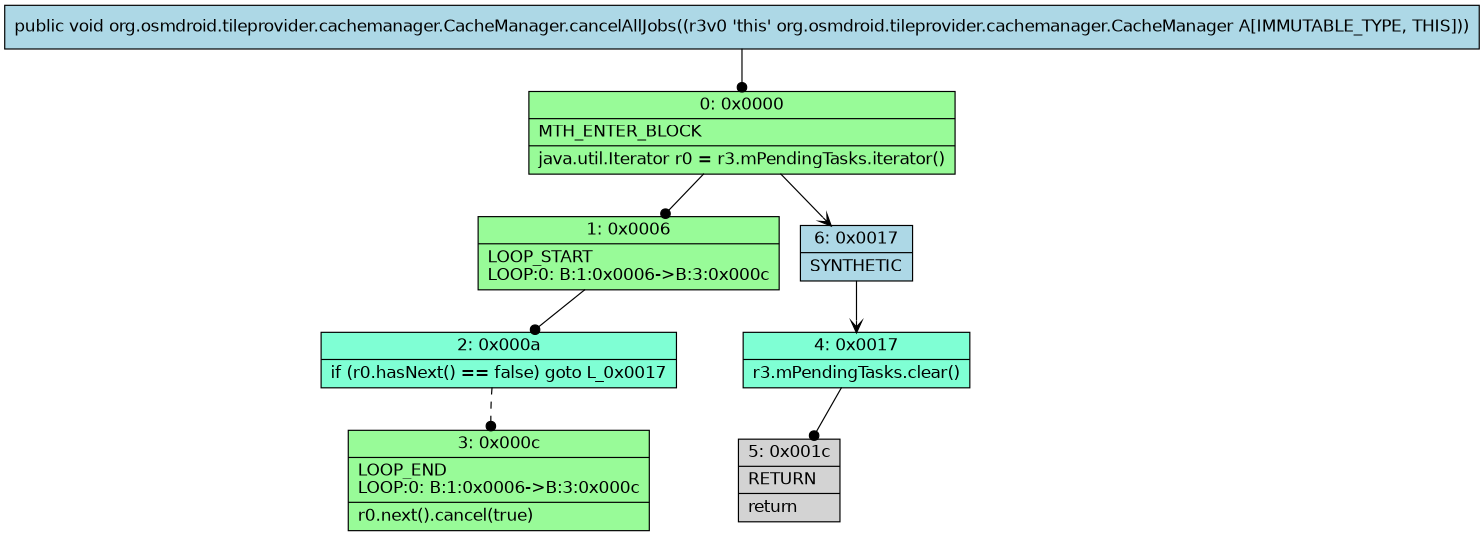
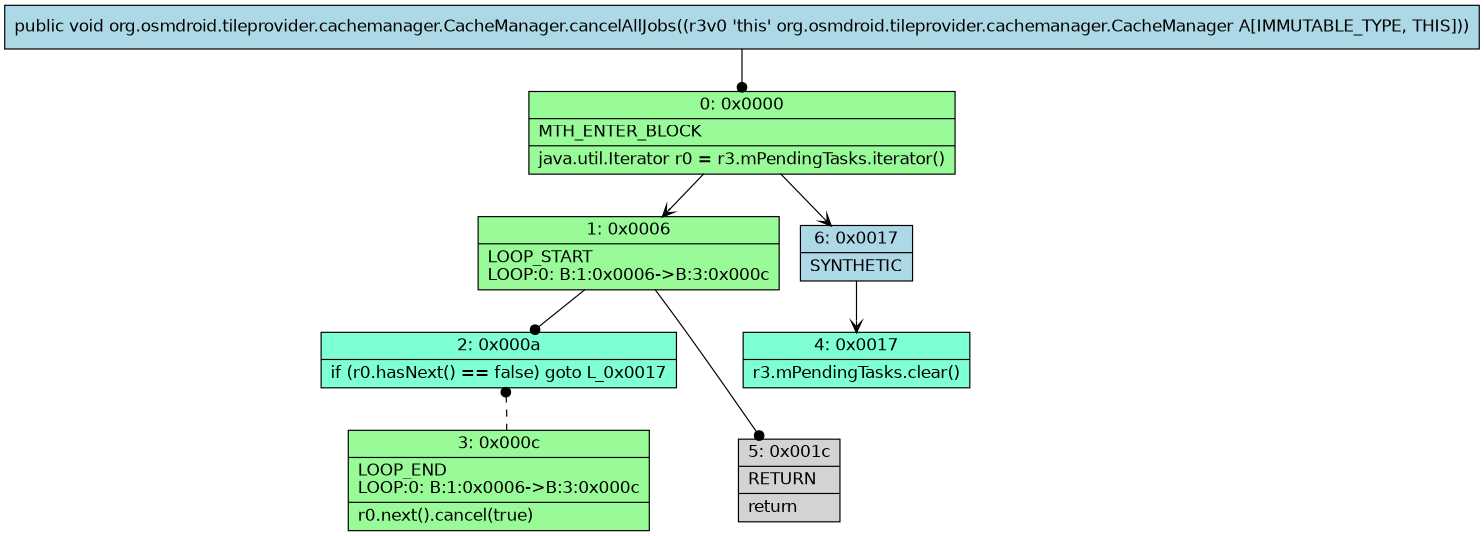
edge "0: 0x0000" -> "1: 0x0006": arrowhead dot -> vee
edge "2: 0x000a" -> "3: 0x000c": reversed
edge "4: 0x0017" -> "5: 0x001c": now "1: 0x0006" -> "5: 0x001c"
